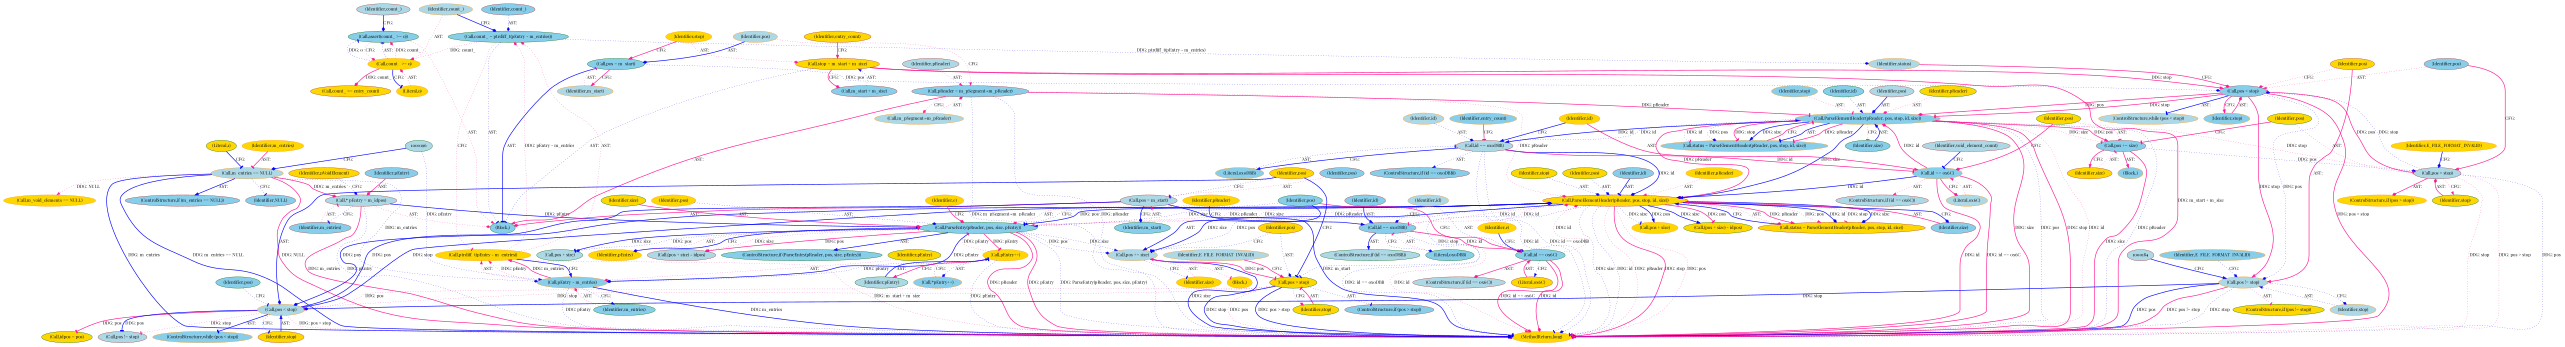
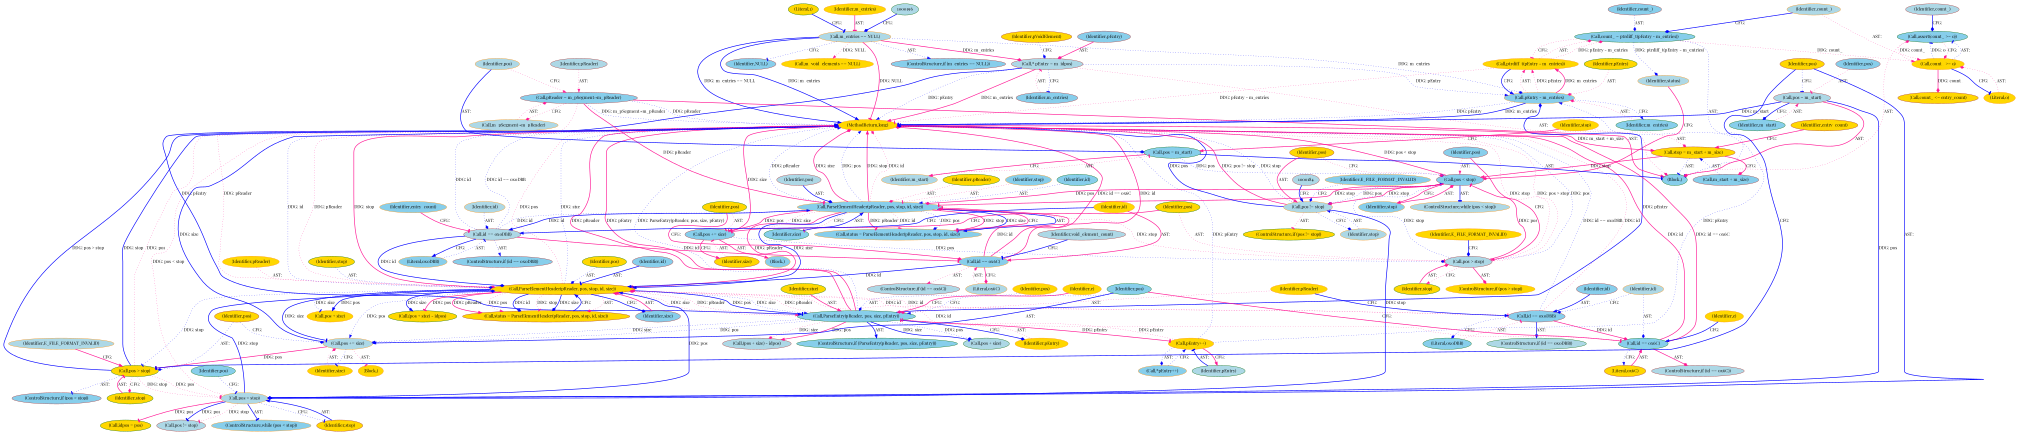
edge "(Call,stop = m_start + m_size)" -> "(MethodReturn,long)": reversed
edge "(Call,m_entries == NULL)" -> "(ControlStructure,if (m_entries == NULL))": style bold -> dotted
edge "1000196" -> "(Call,pEntry - m_entries)": now "(Call,* pEntry = m_idpos)" -> "(Call,pEntry - m_entries)"
edge "(Call,ptrdiff_t(pEntry - m_entries))" -> "(MethodReturn,long)": label "DDG: m_start + m_size" -> "DDG: pEntry - m_entries"
